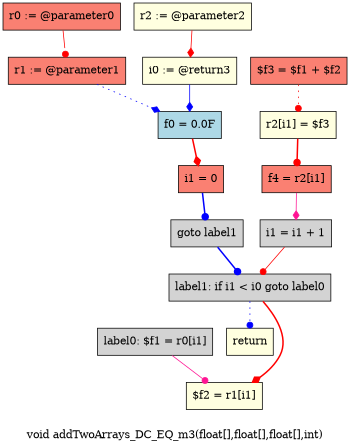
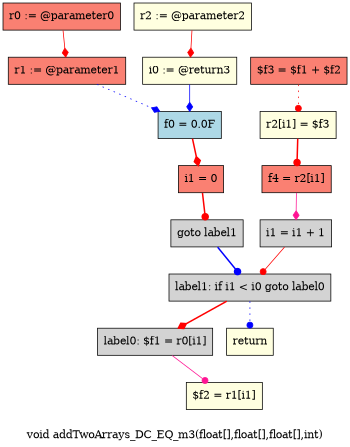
edge "r0 := @parameter0" -> "r1 := @parameter1": arrowhead dot -> diamond
edge "i1 = 0" -> "goto label1": color blue -> red
edge "label1: if i1 < i0 goto label0" -> "$f2 = r1[i1]": now "label1: if i1 < i0 goto label0" -> "label0: $f1 = r0[i1]"
